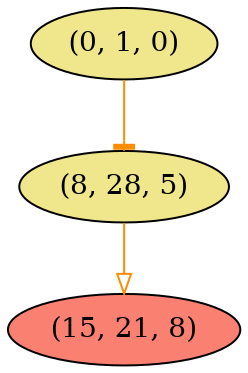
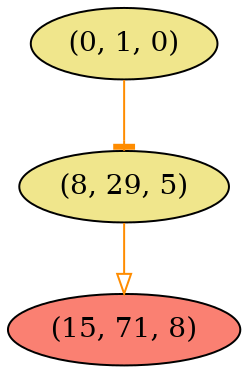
node "(8, 28, 5)": label "(8, 28, 5)" -> "(8, 29, 5)"
node "(15, 21, 8)": label "(15, 21, 8)" -> "(15, 71, 8)"
